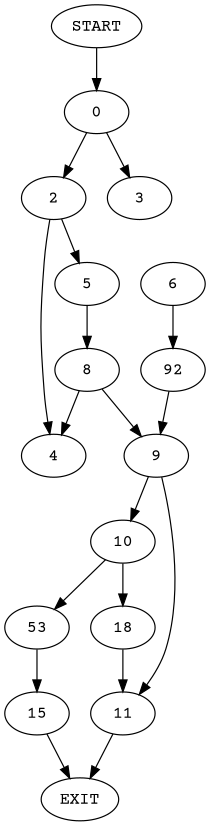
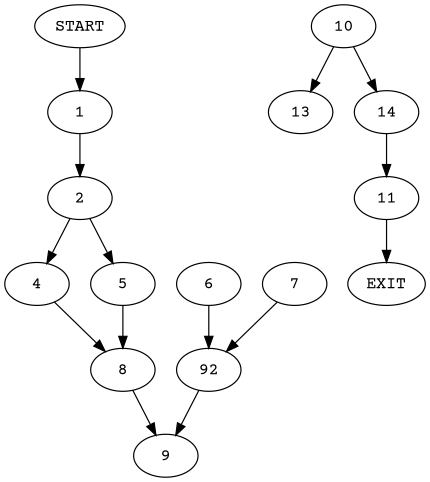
node "0": label "0" -> "1"
node "3": removed
node "7": added
edge "8" -> "4": reversed
edge "9" -> "10": removed
edge "9" -> "11": removed
node "53": label "53" -> "13"
node "18": label "18" -> "14"
node "15": removed
